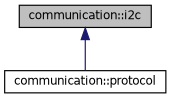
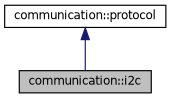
edge "communication::protocol" -> "communication::i2c": reversed
